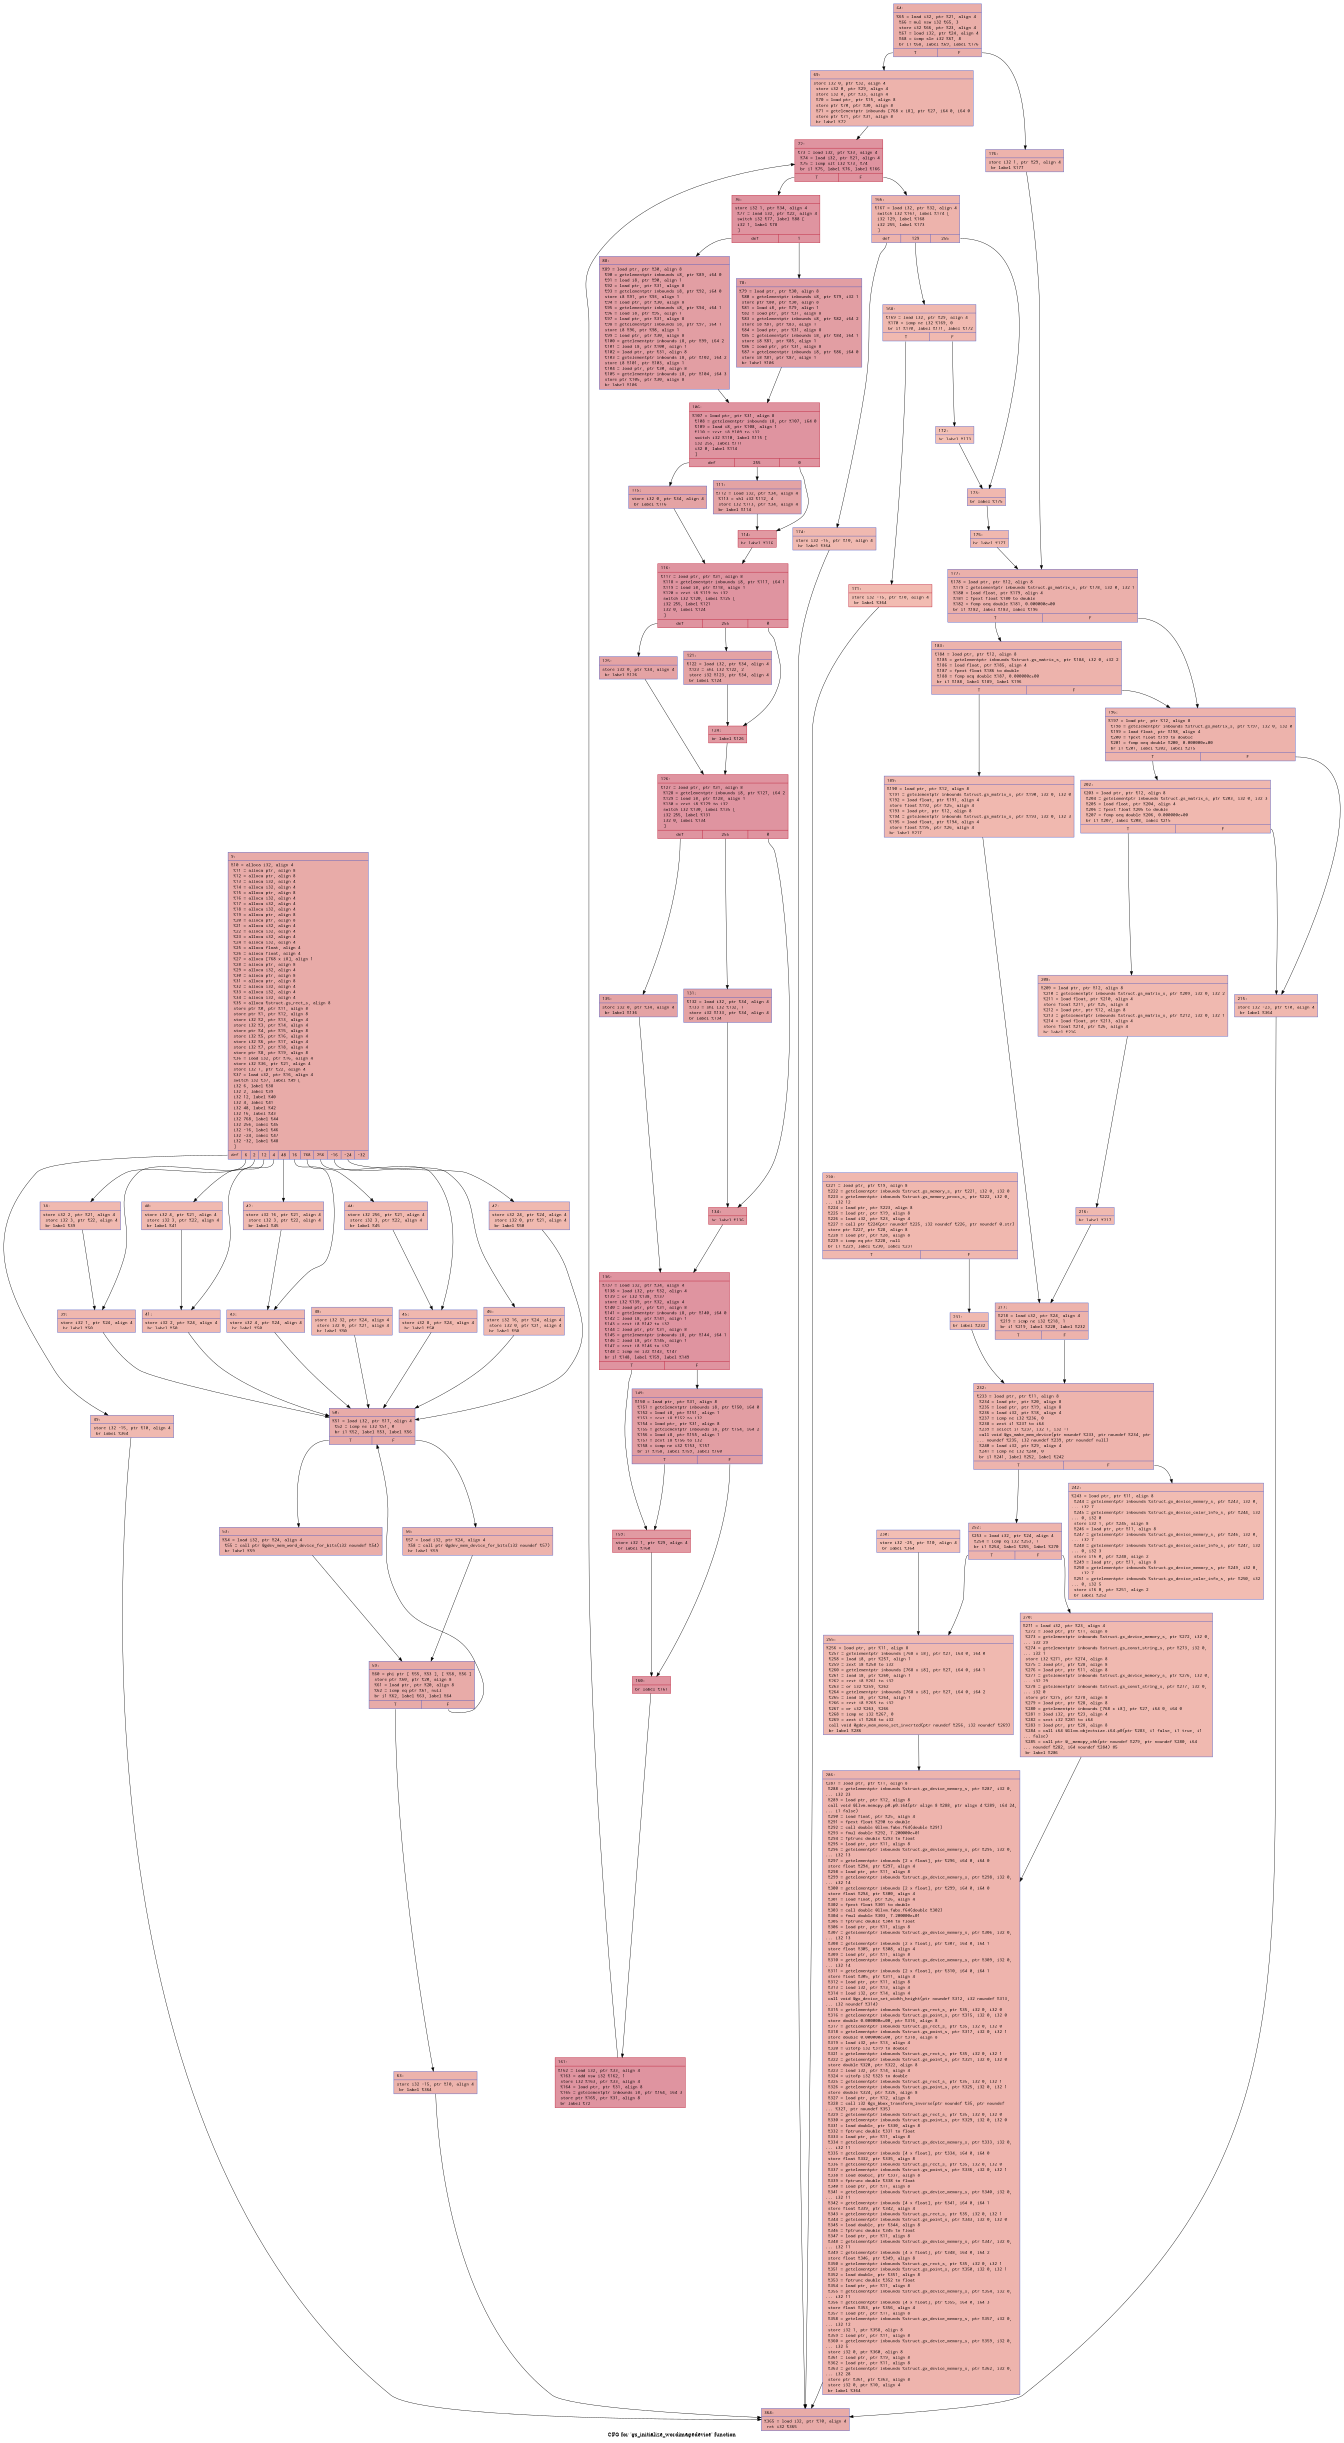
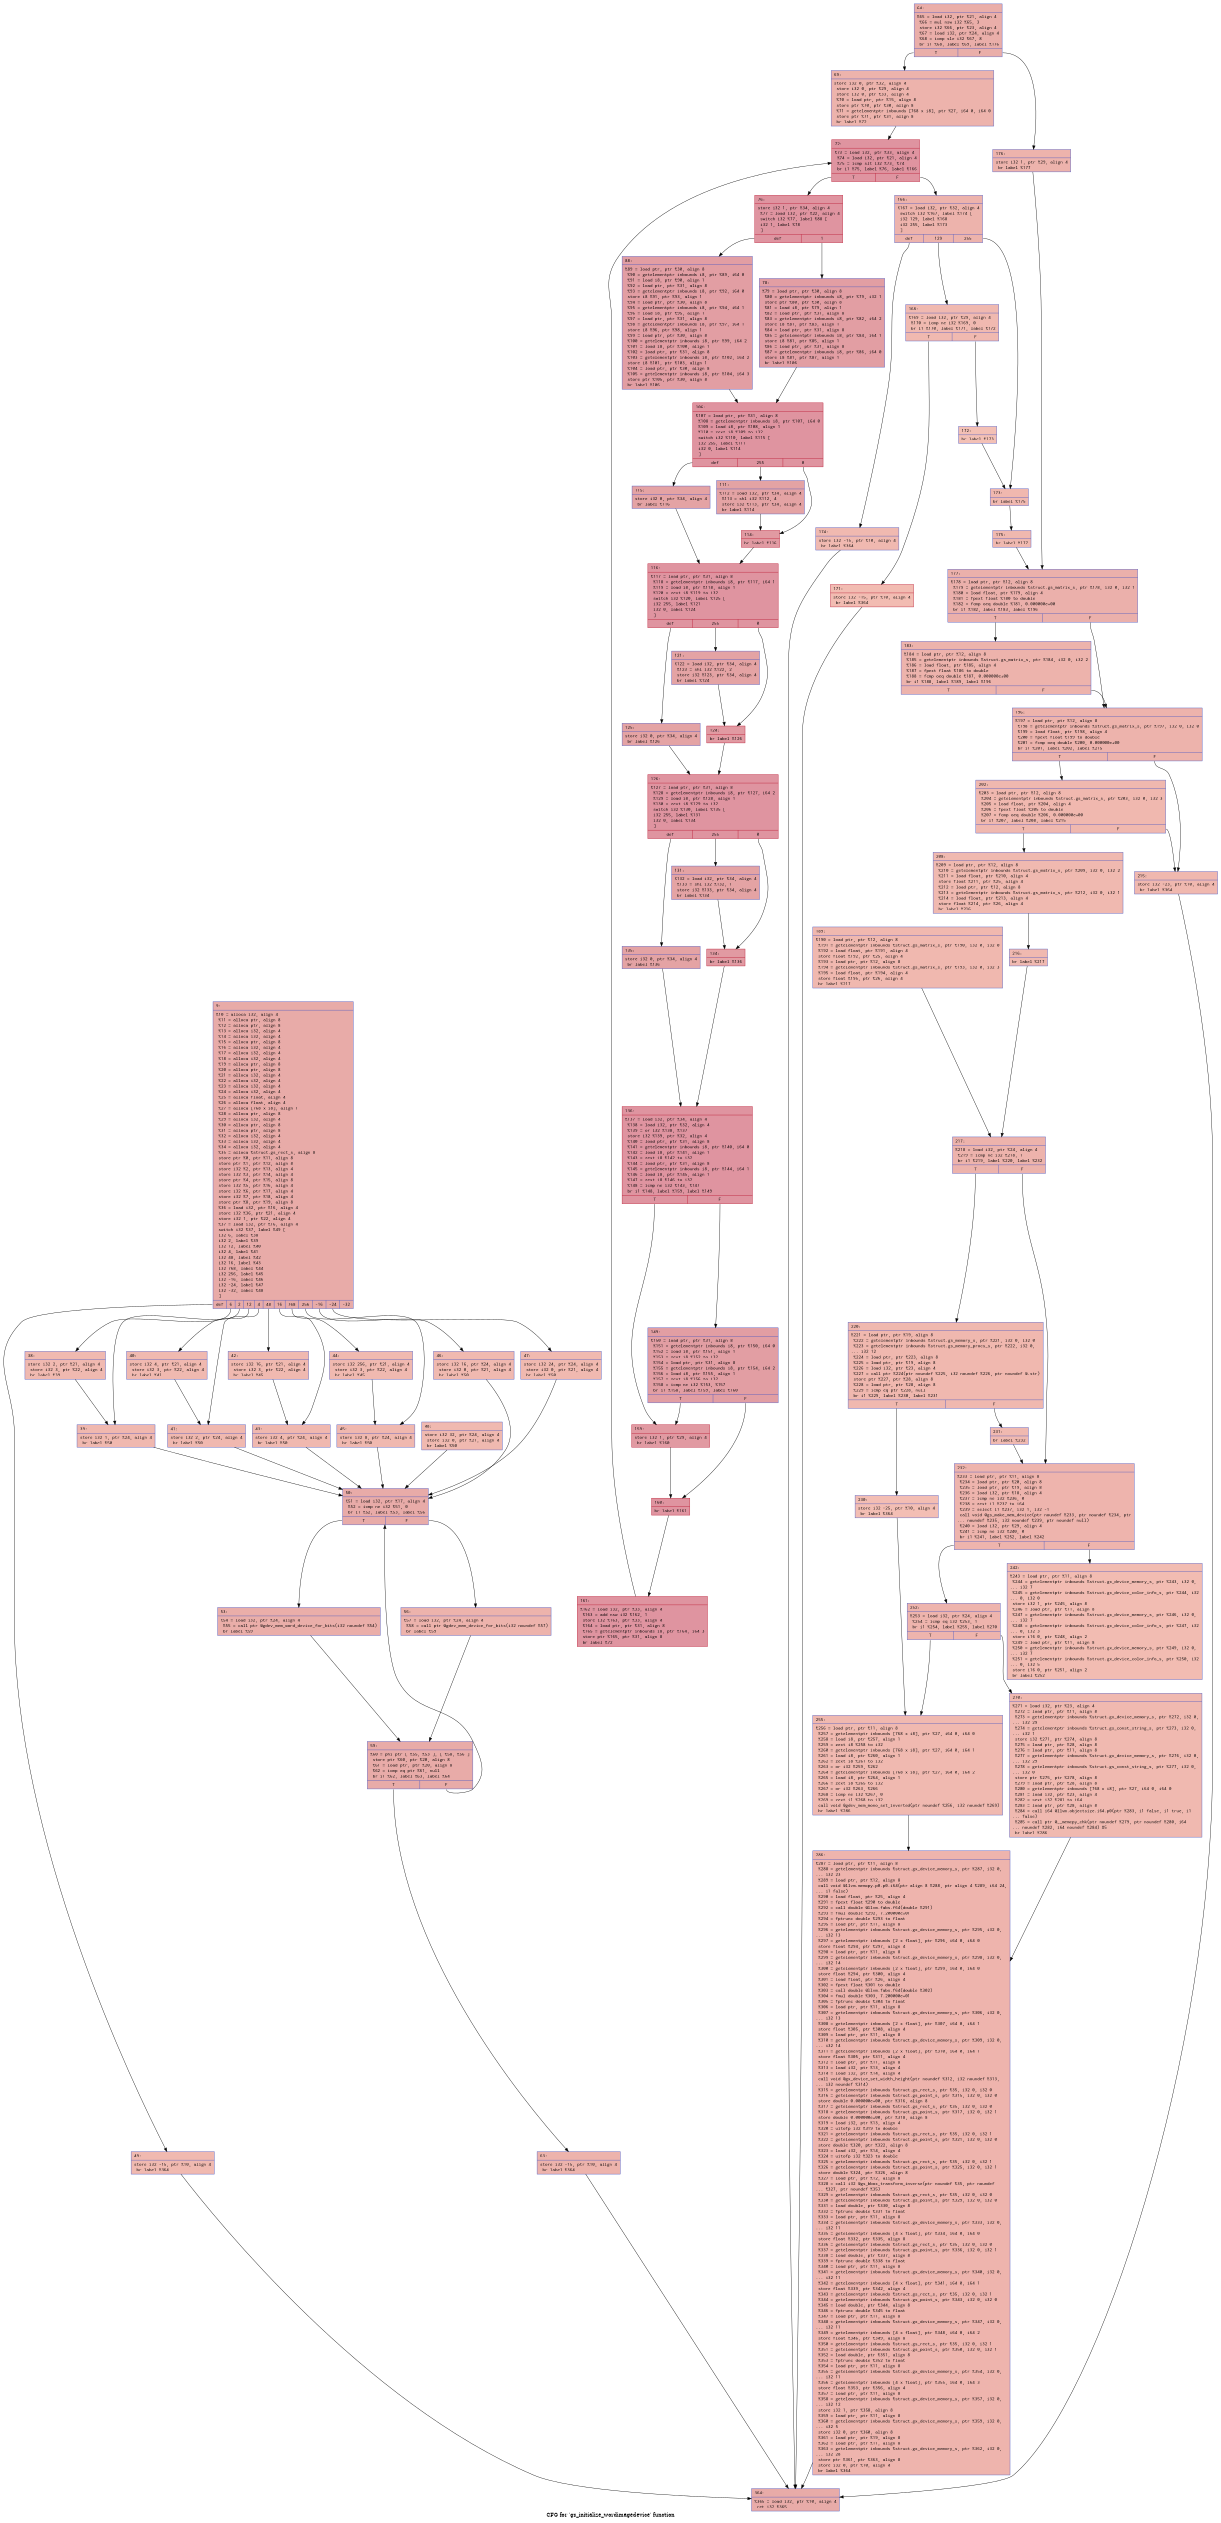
edge "183:" -> "189:": removed
edge "217:" -> "220:": added
edge "220:" -> "230:": added
